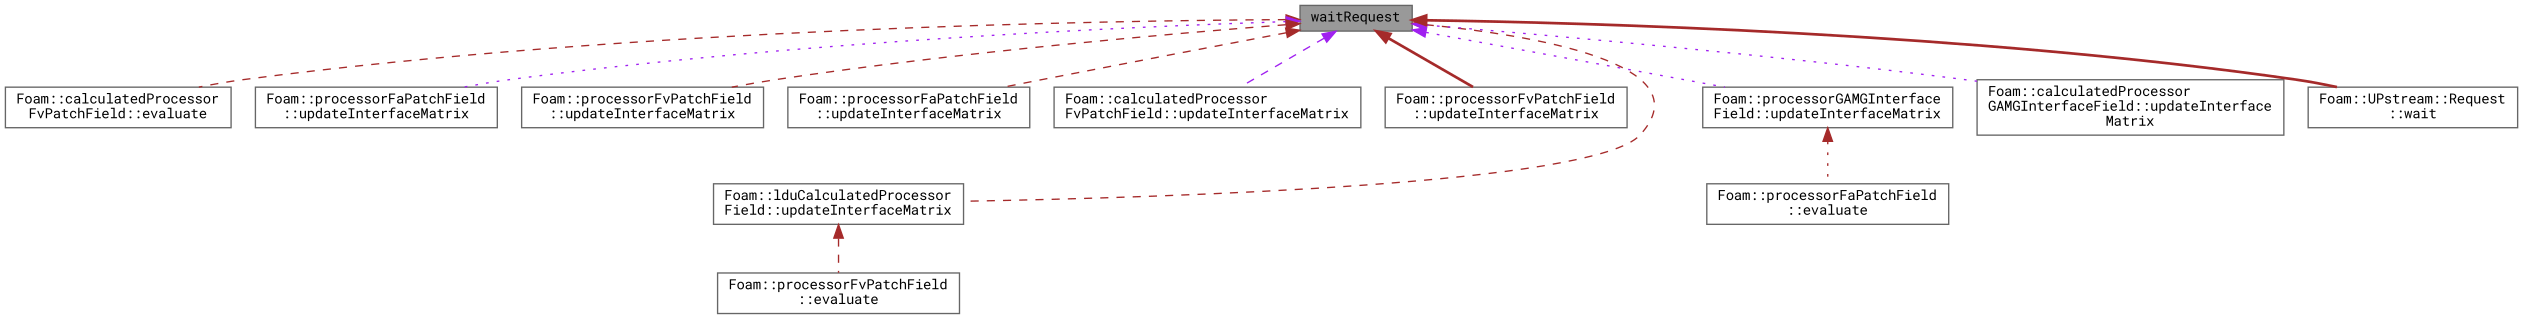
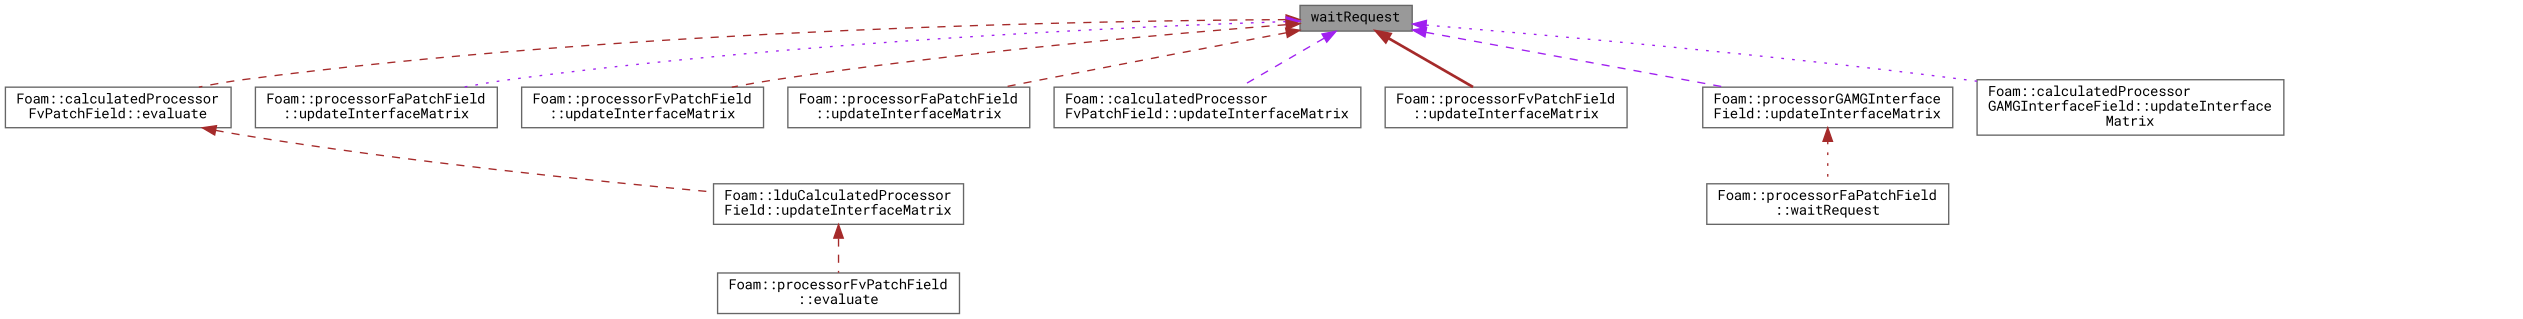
edge "Foam::processorGAMGInterface Field::updateInterfaceMatrix" -> "waitRequest": style dotted -> dashed
node "Foam::UPstream::Request ::wait": removed
edge "Foam::lduCalculatedProcessor Field::updateInterfaceMatrix" -> "waitRequest": now "Foam::lduCalculatedProcessor Field::updateInterfaceMatrix" -> "Foam::calculatedProcessor FvPatchField::evaluate"
node "Foam::processorFaPatchField ::evaluate": label "Foam::processorFaPatchField ::evaluate" -> "Foam::processorFaPatchField ::waitRequest"
